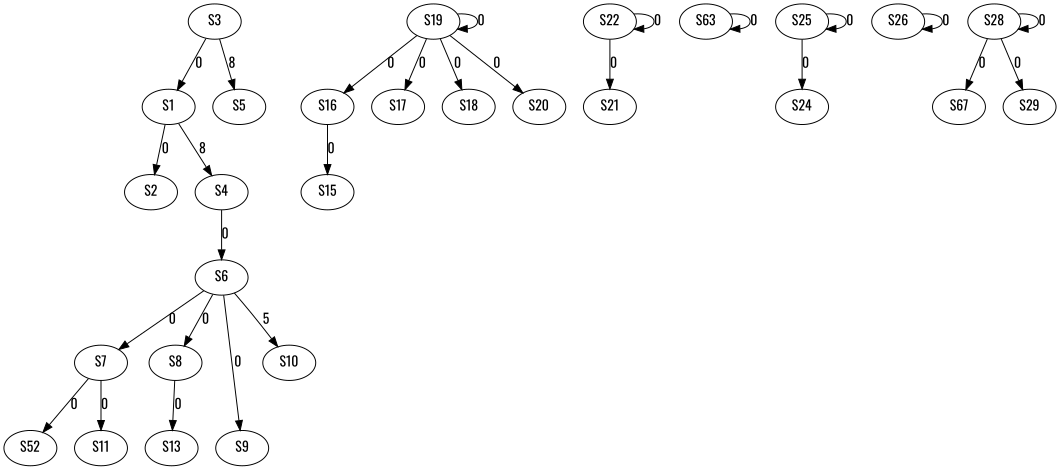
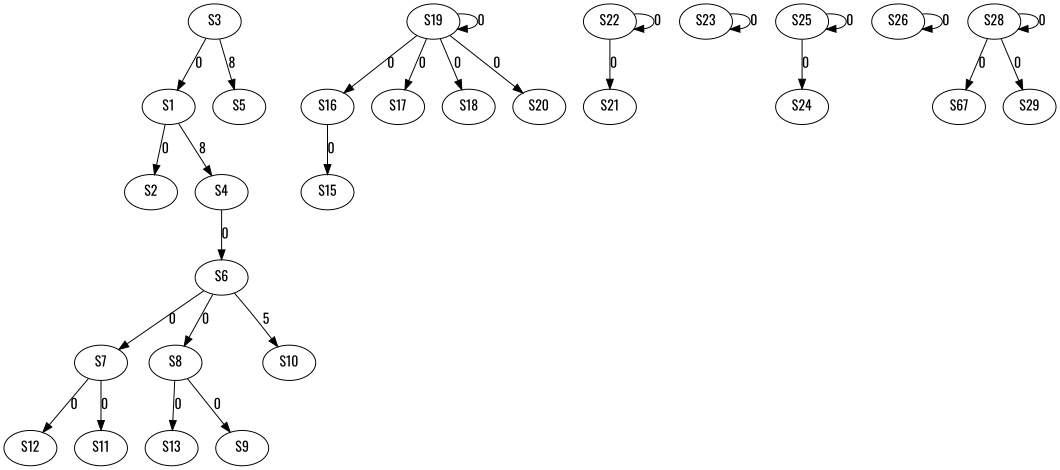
node "S63": label "S63" -> "S23"
edge "S6" -> "S9": now "S8" -> "S9"
node "S52": label "S52" -> "S12"
